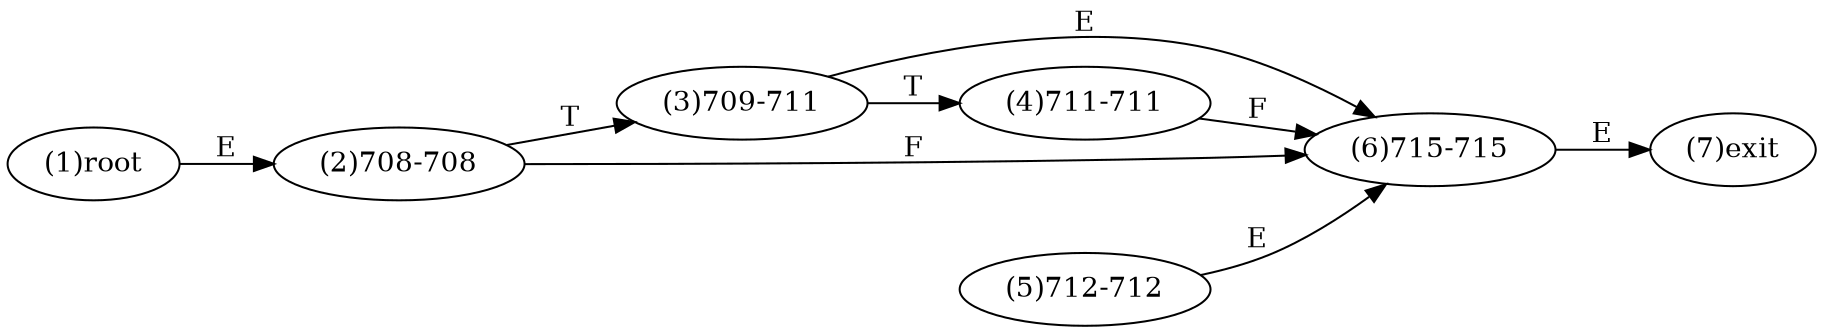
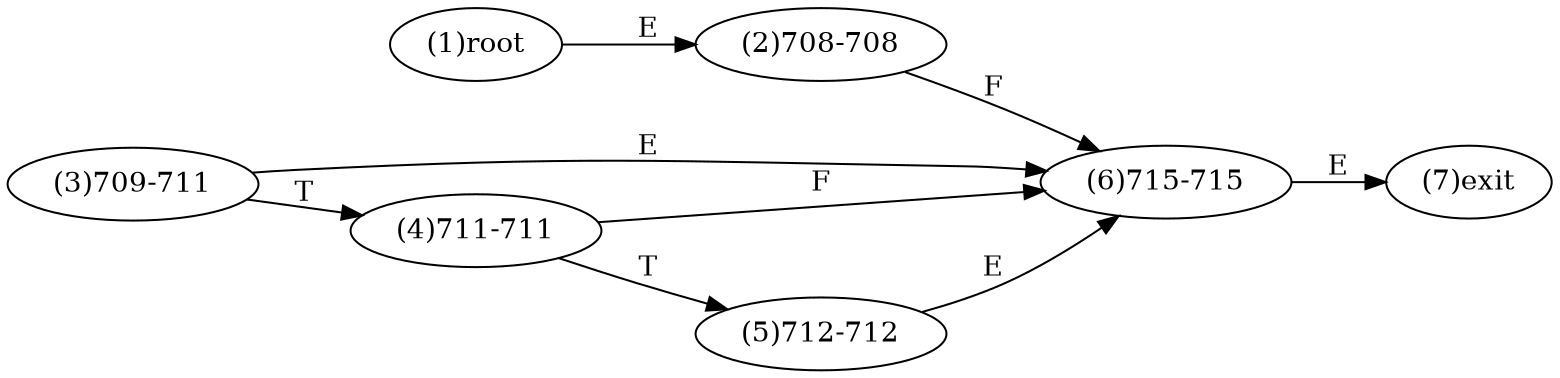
edge "(2)708-708" -> "(3)709-711": removed, label "T"
edge "(4)711-711" -> "(5)712-712": added, label "T"
